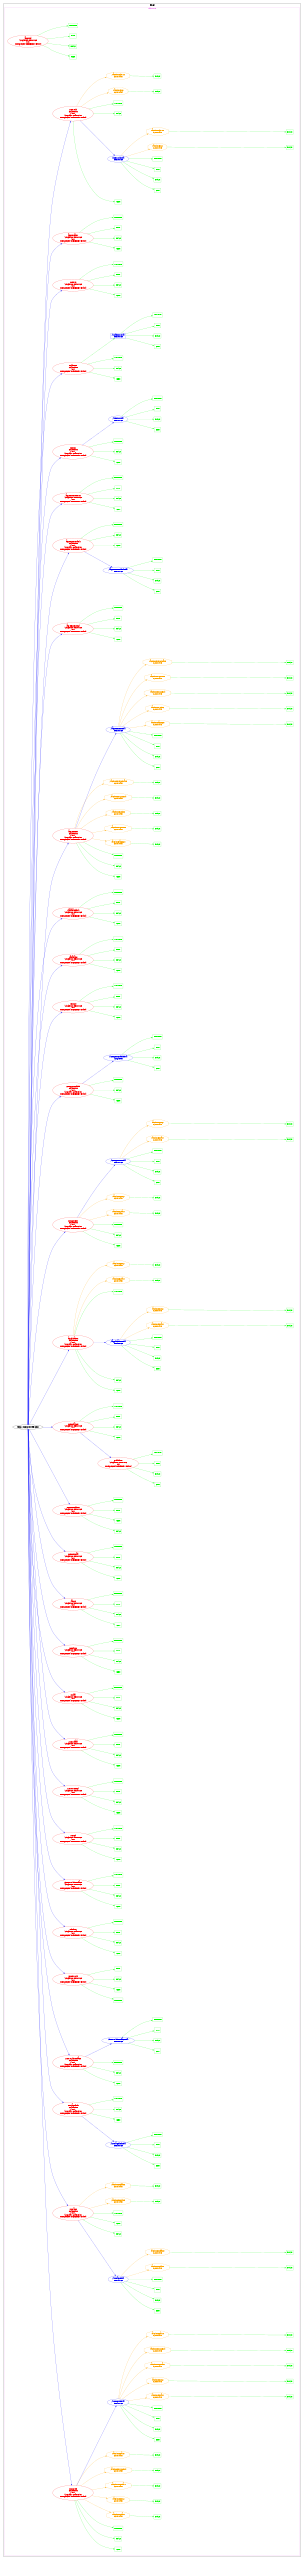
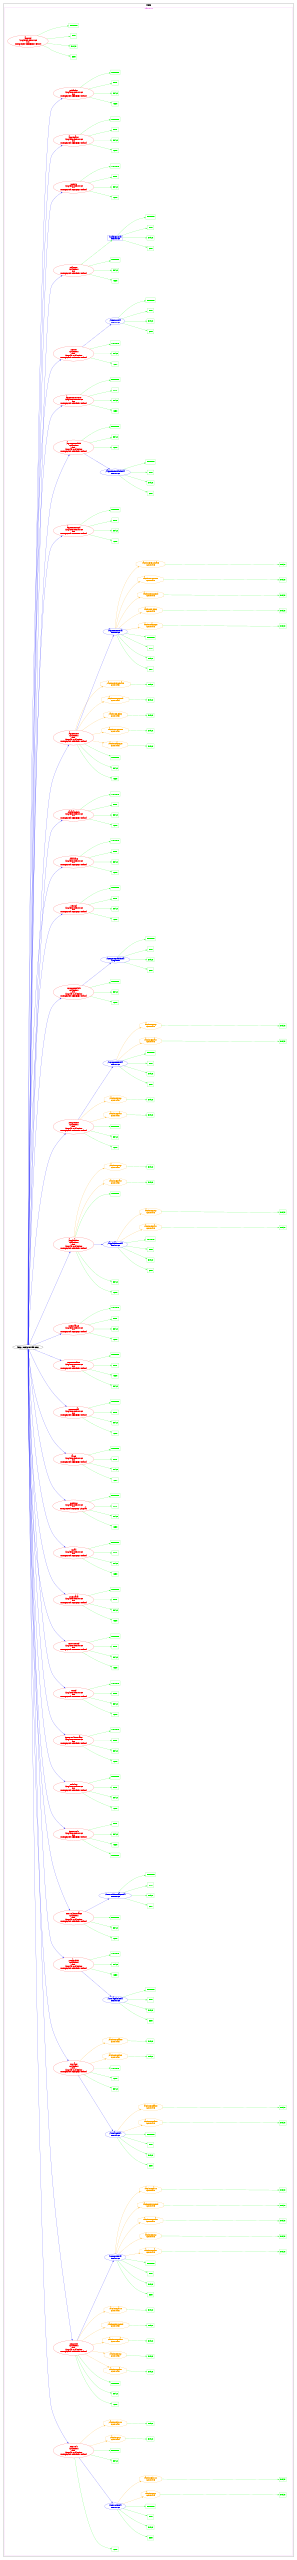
edge "/mem_large Singleton Resource but Unexpected DELETE Method" -> "/publisher Singleton Resource but Unexpected DELETE Method": now "http://occi.provider.com" -> "/publisher Singleton Resource but Unexpected DELETE Method"
node "/medium Singleton Resource but Unexpected DELETE Method": label "/medium Singleton Resource but Unexpected DELETE Method" -> "/medium Singleton Resource but Unexpected DELETE Singular"
